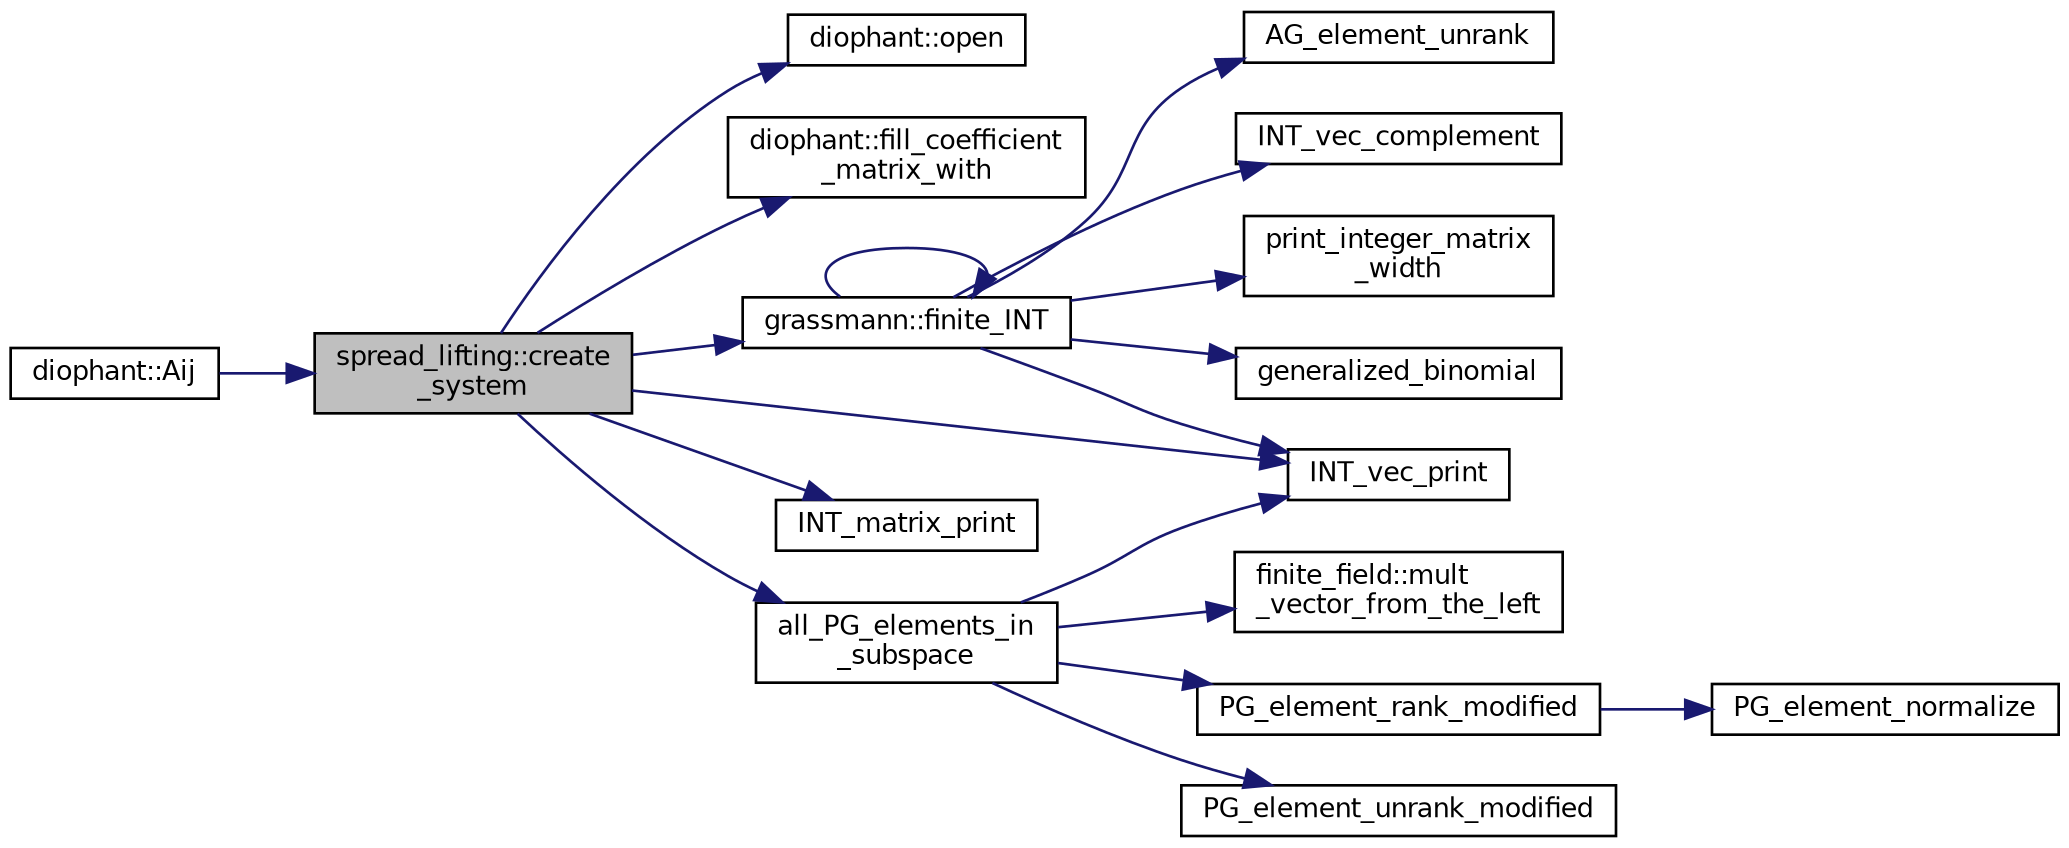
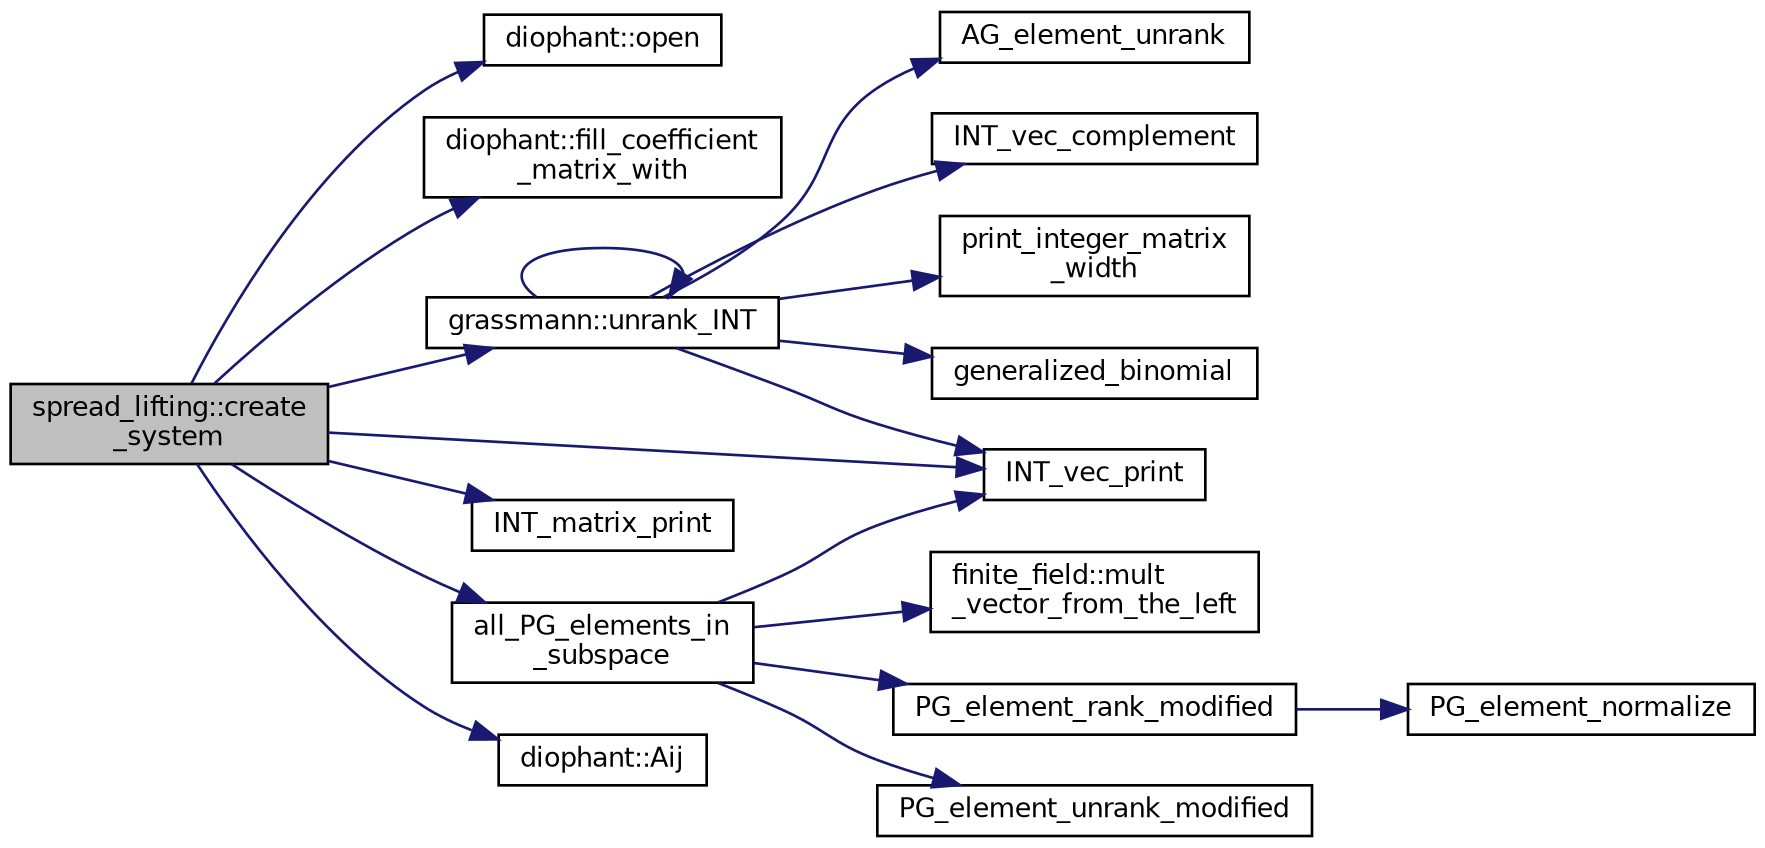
node "grassmann::finite_INT": label "grassmann::finite_INT" -> "grassmann::unrank_INT"
edge "diophant::Aij" -> "spread_lifting::create _system": reversed
